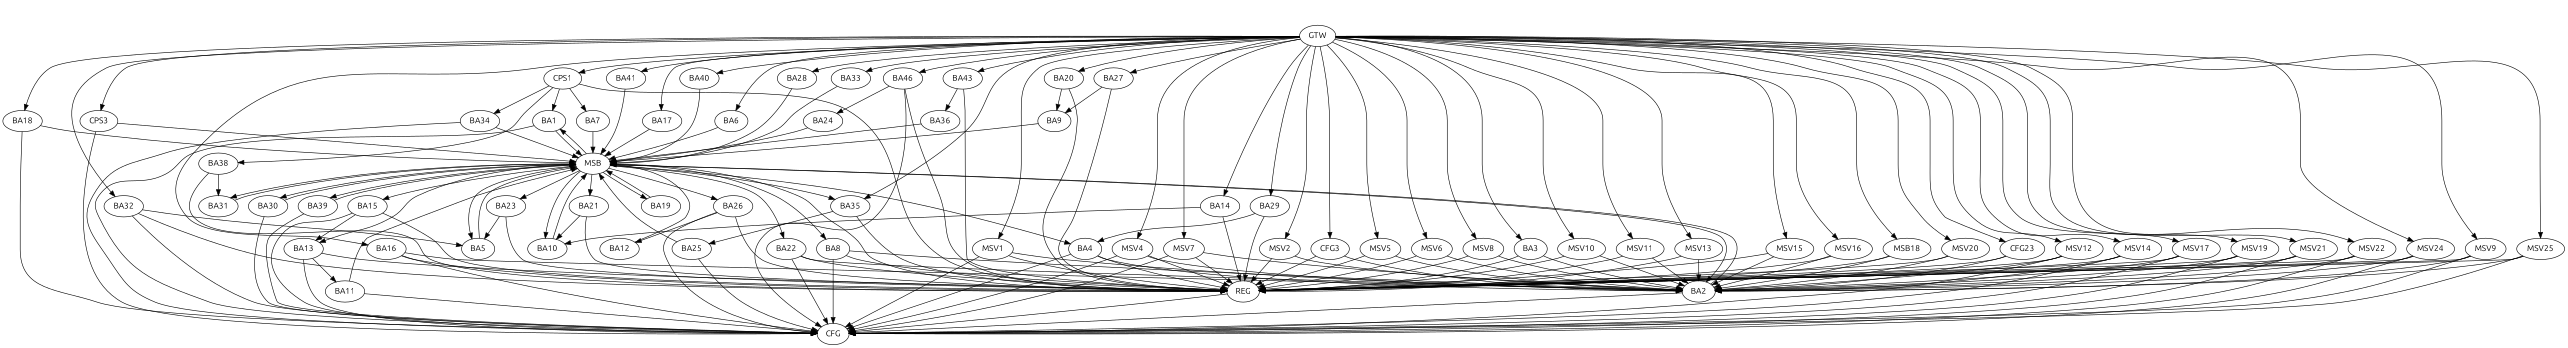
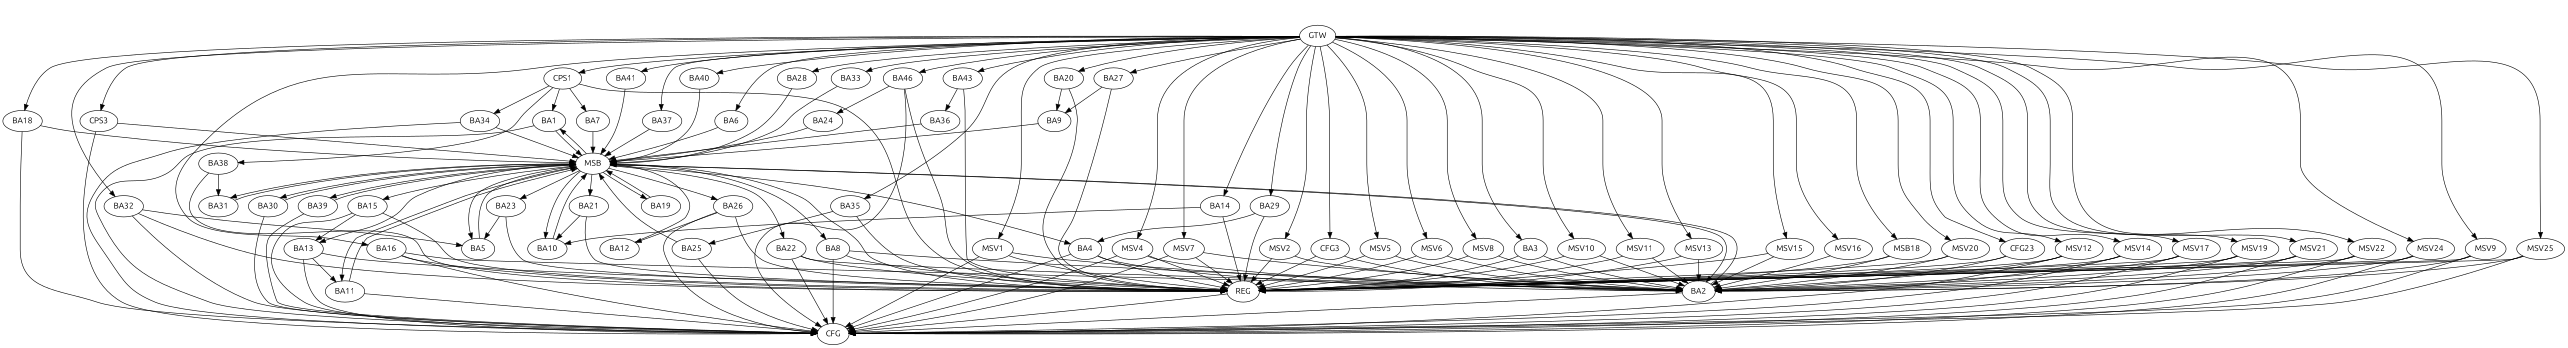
node "BA17": label "BA17" -> "BA37"
edge "MSB" -> "BA35": now "MSB" -> "BA11"
edge "MSV16" -> "REG": removed
